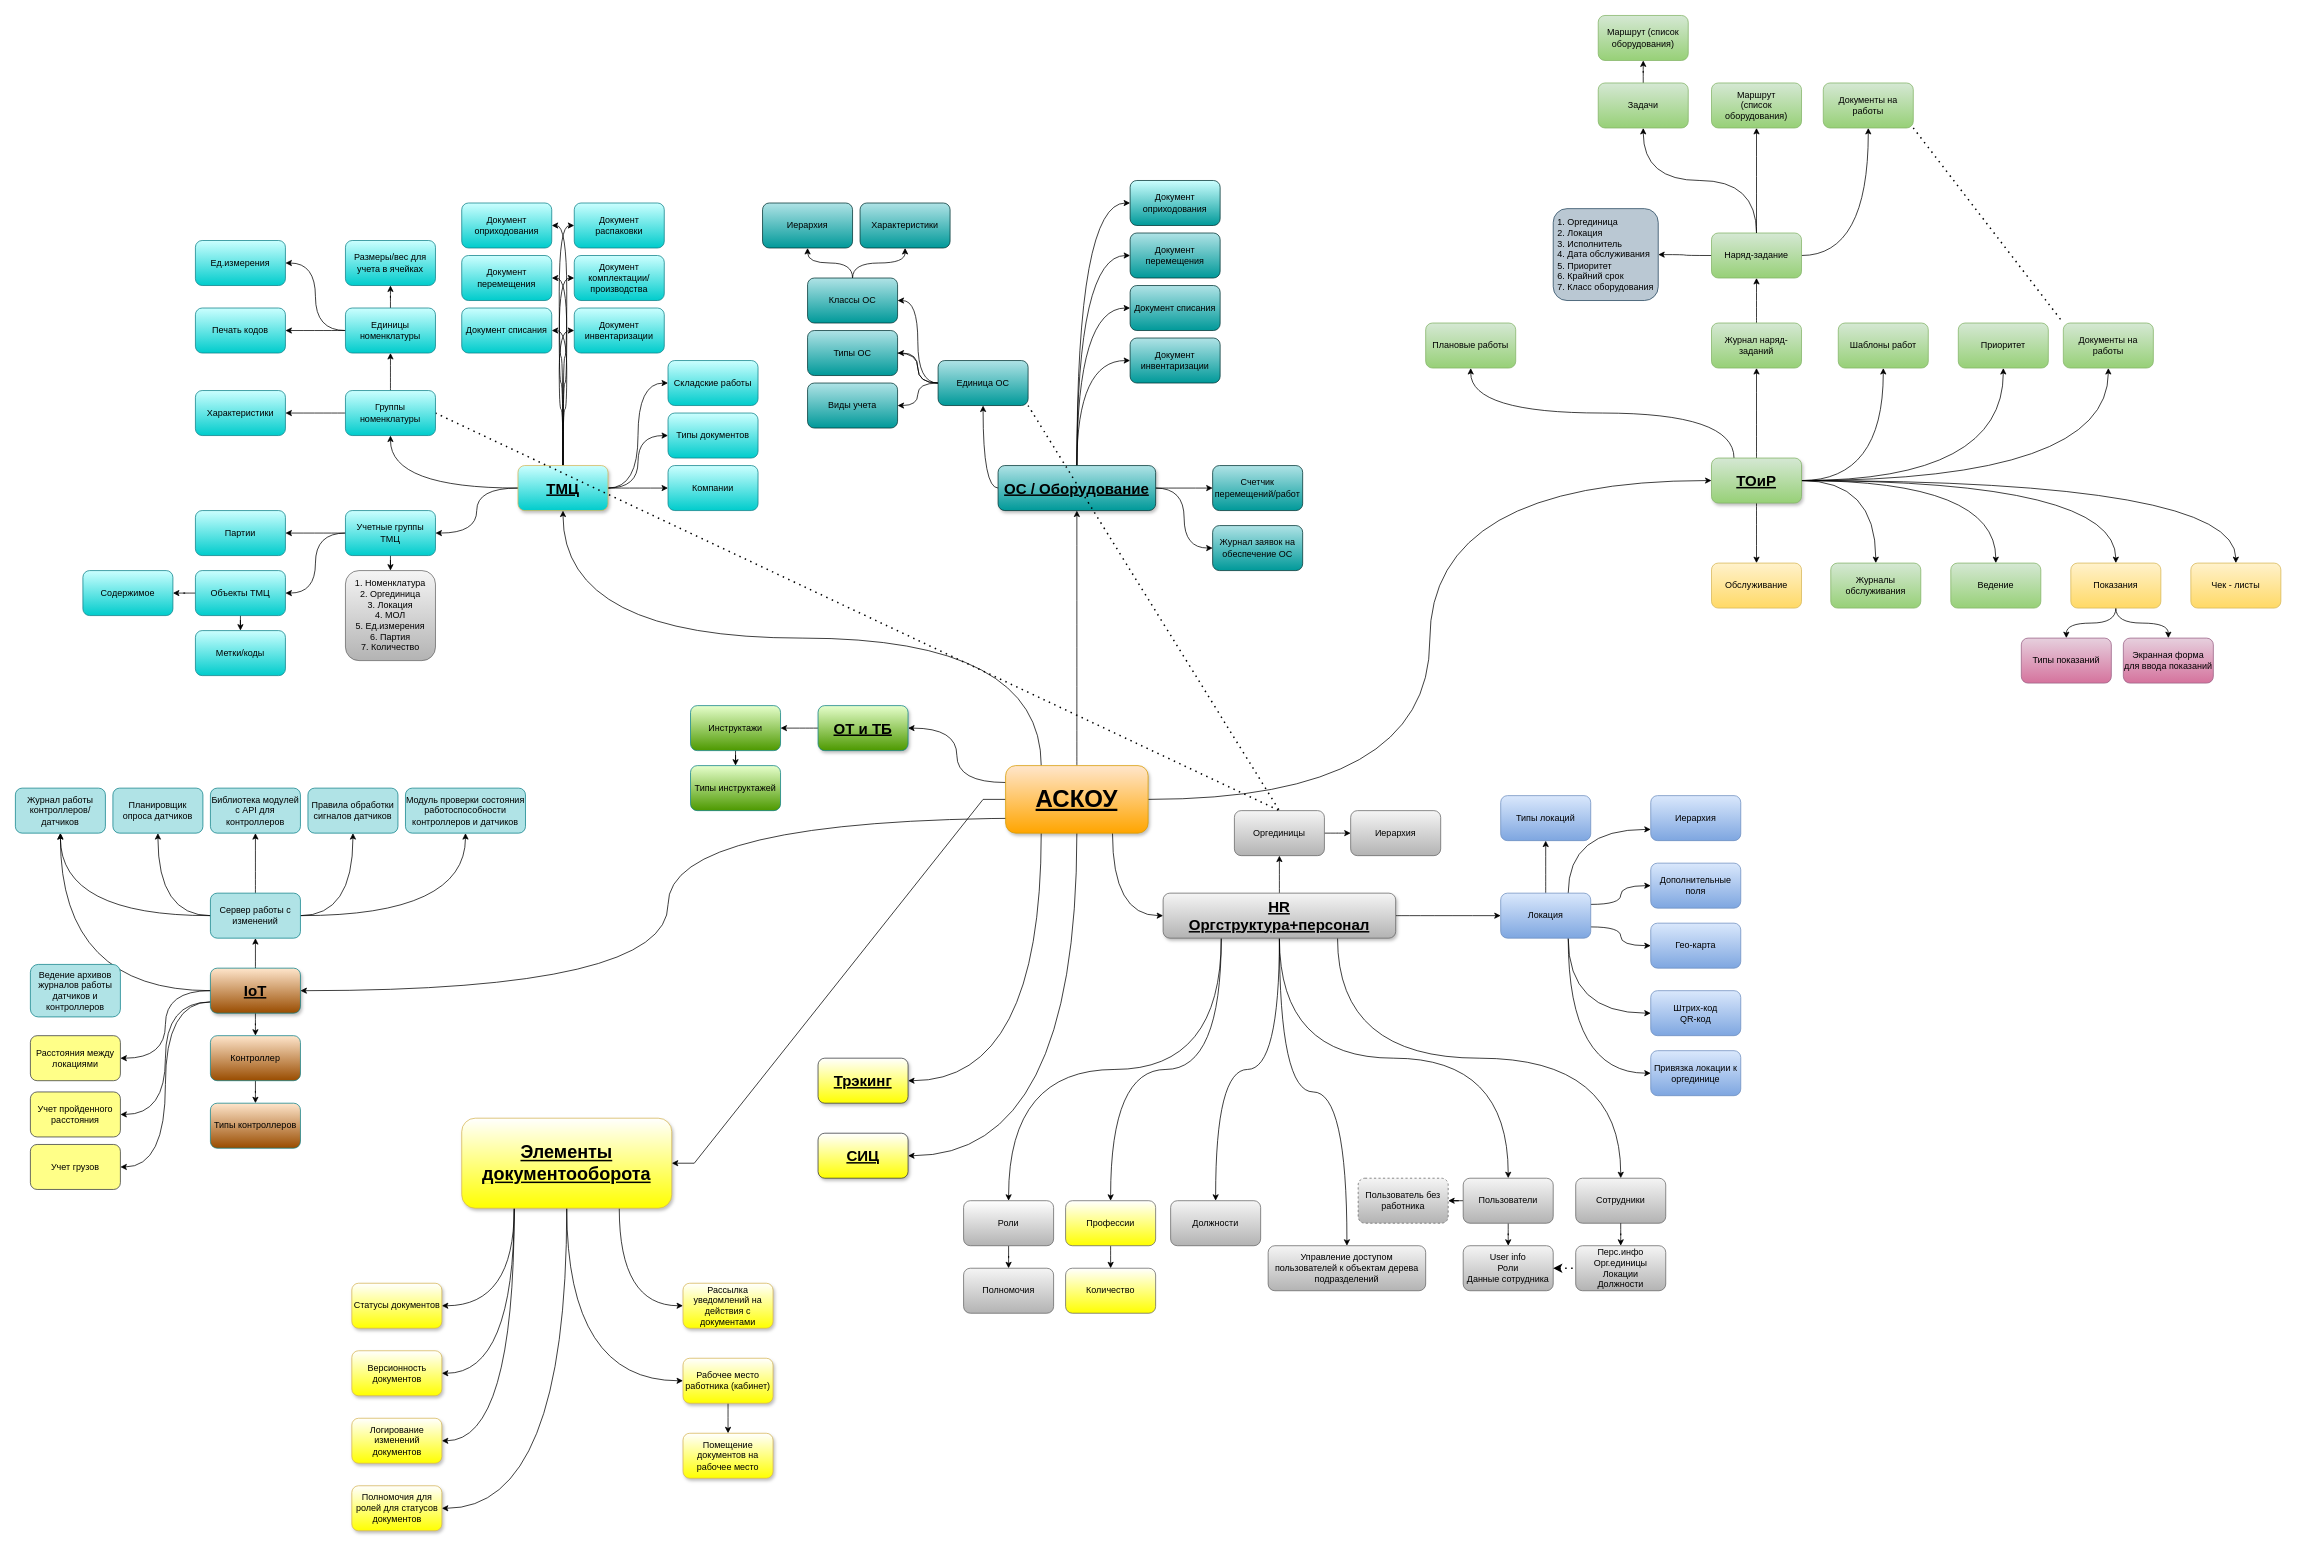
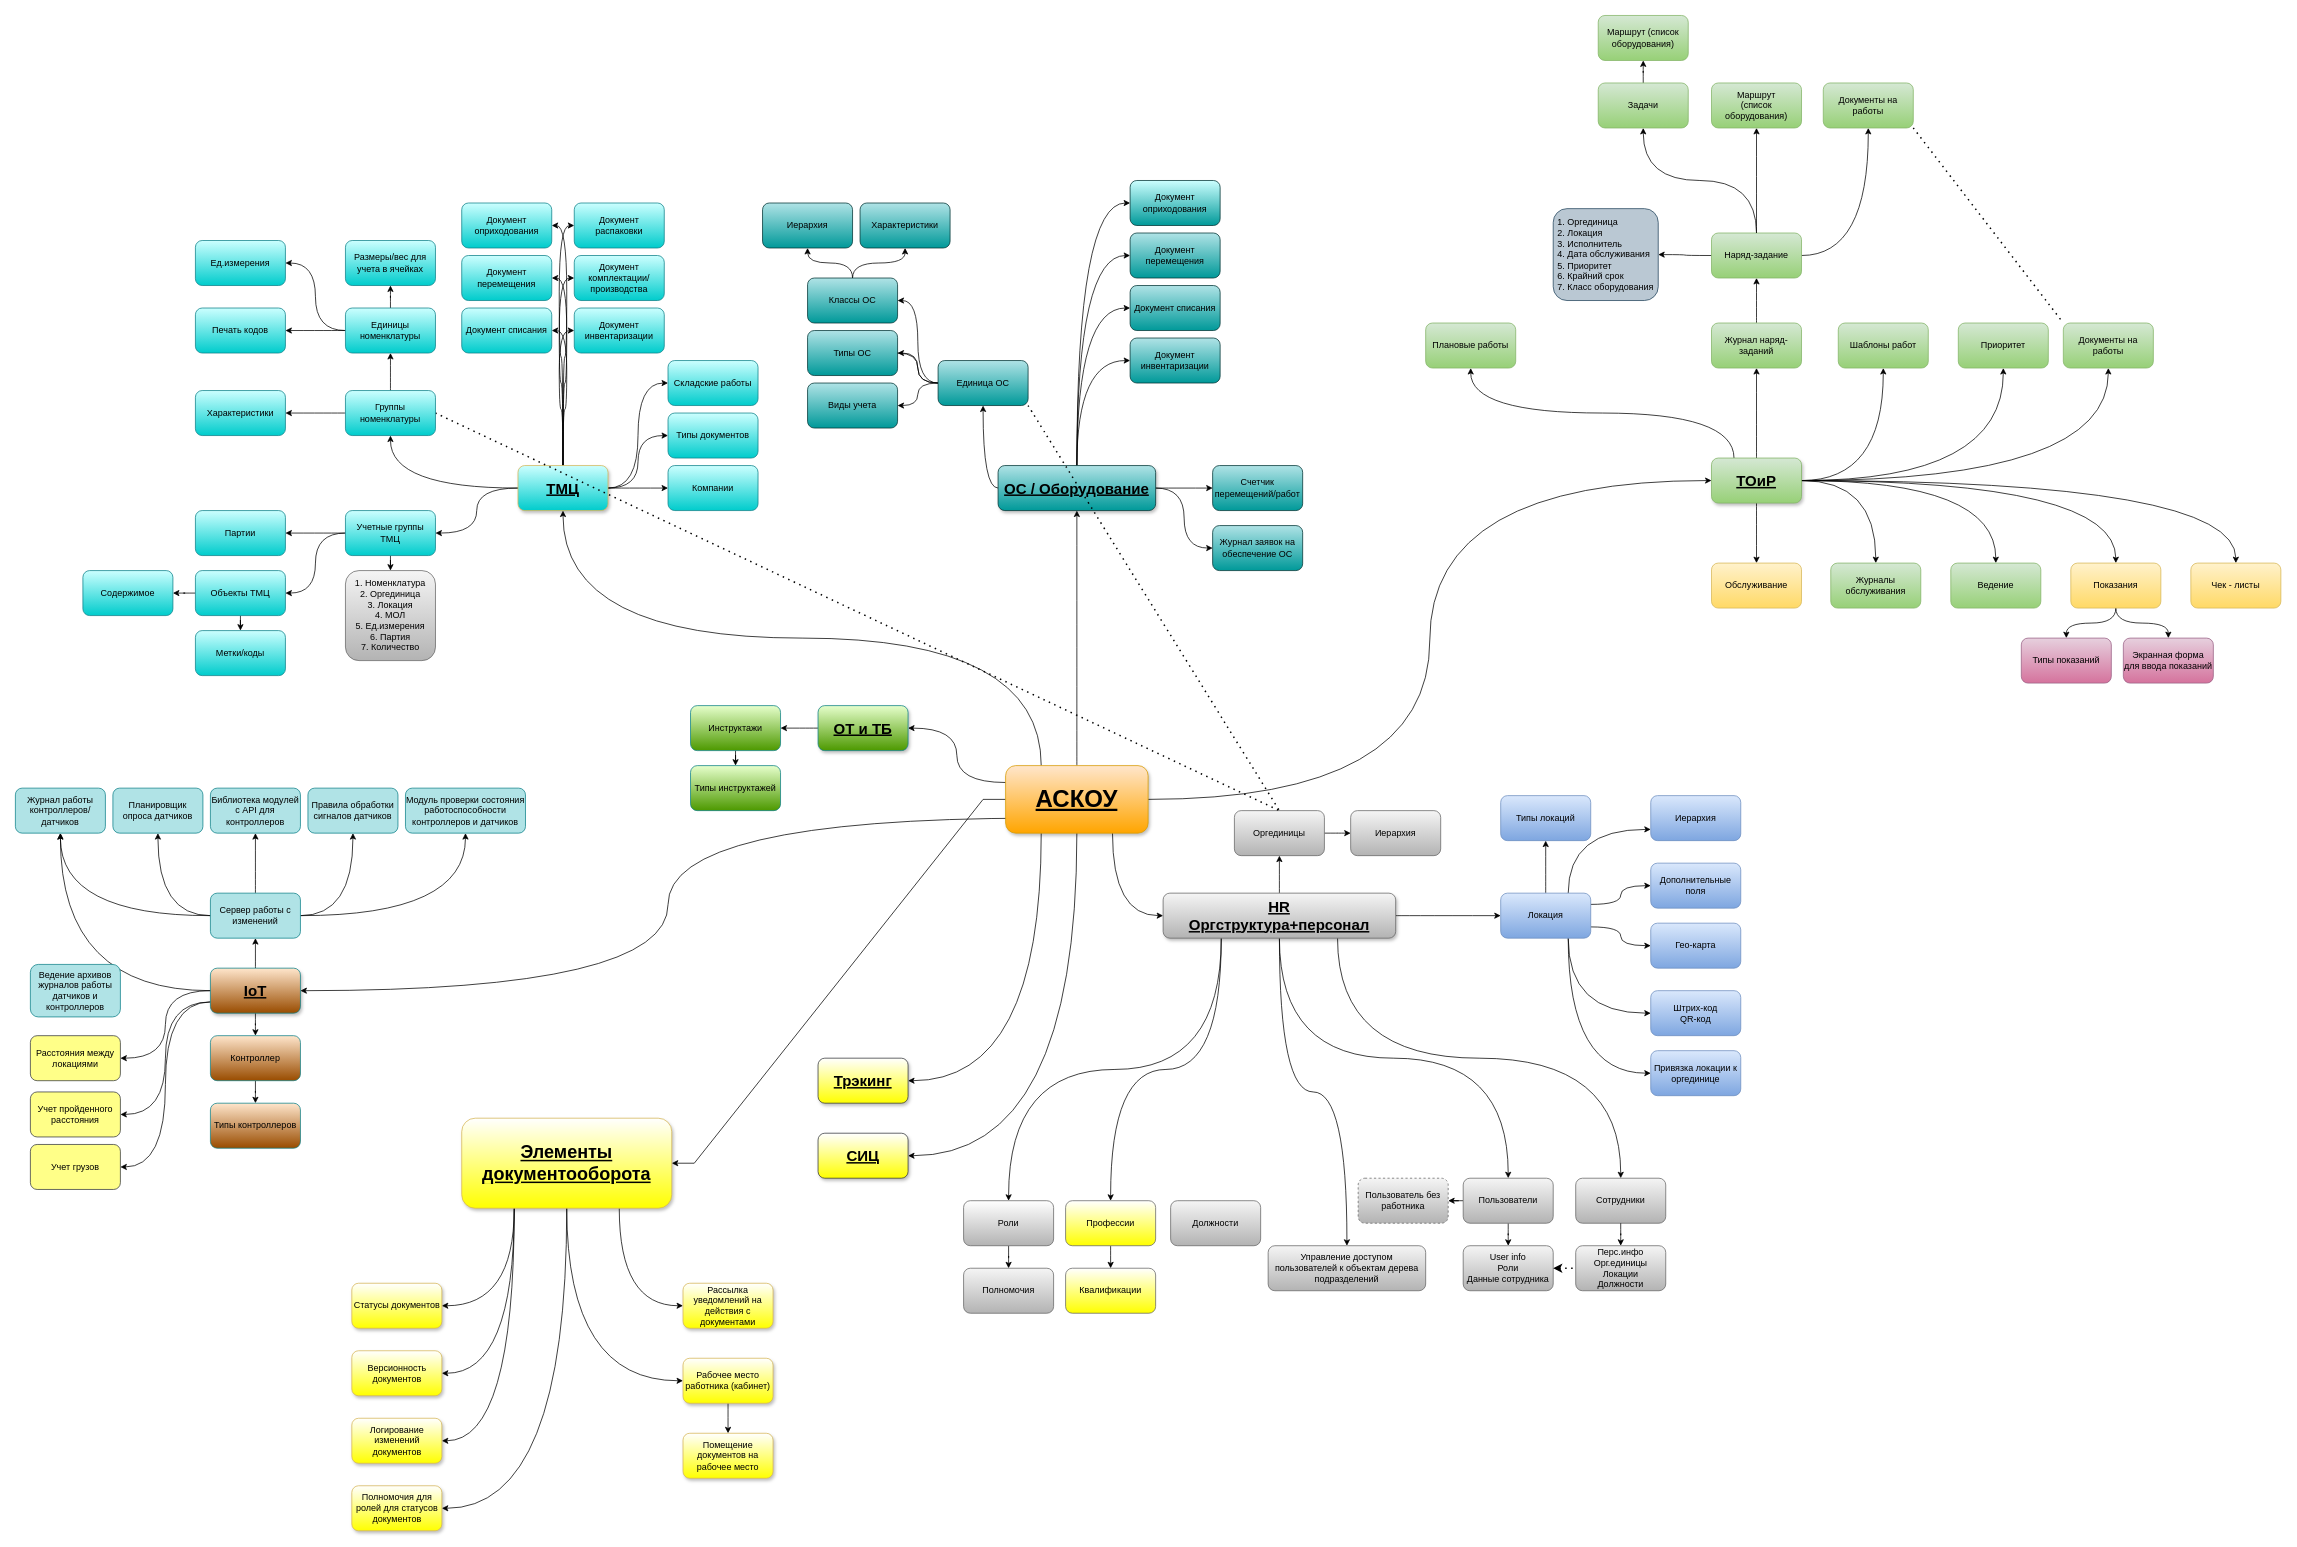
edge "HRОргструктура+персонал" -> "Должности": removed
node "Количество": label "Количество" -> "Квалификации"
